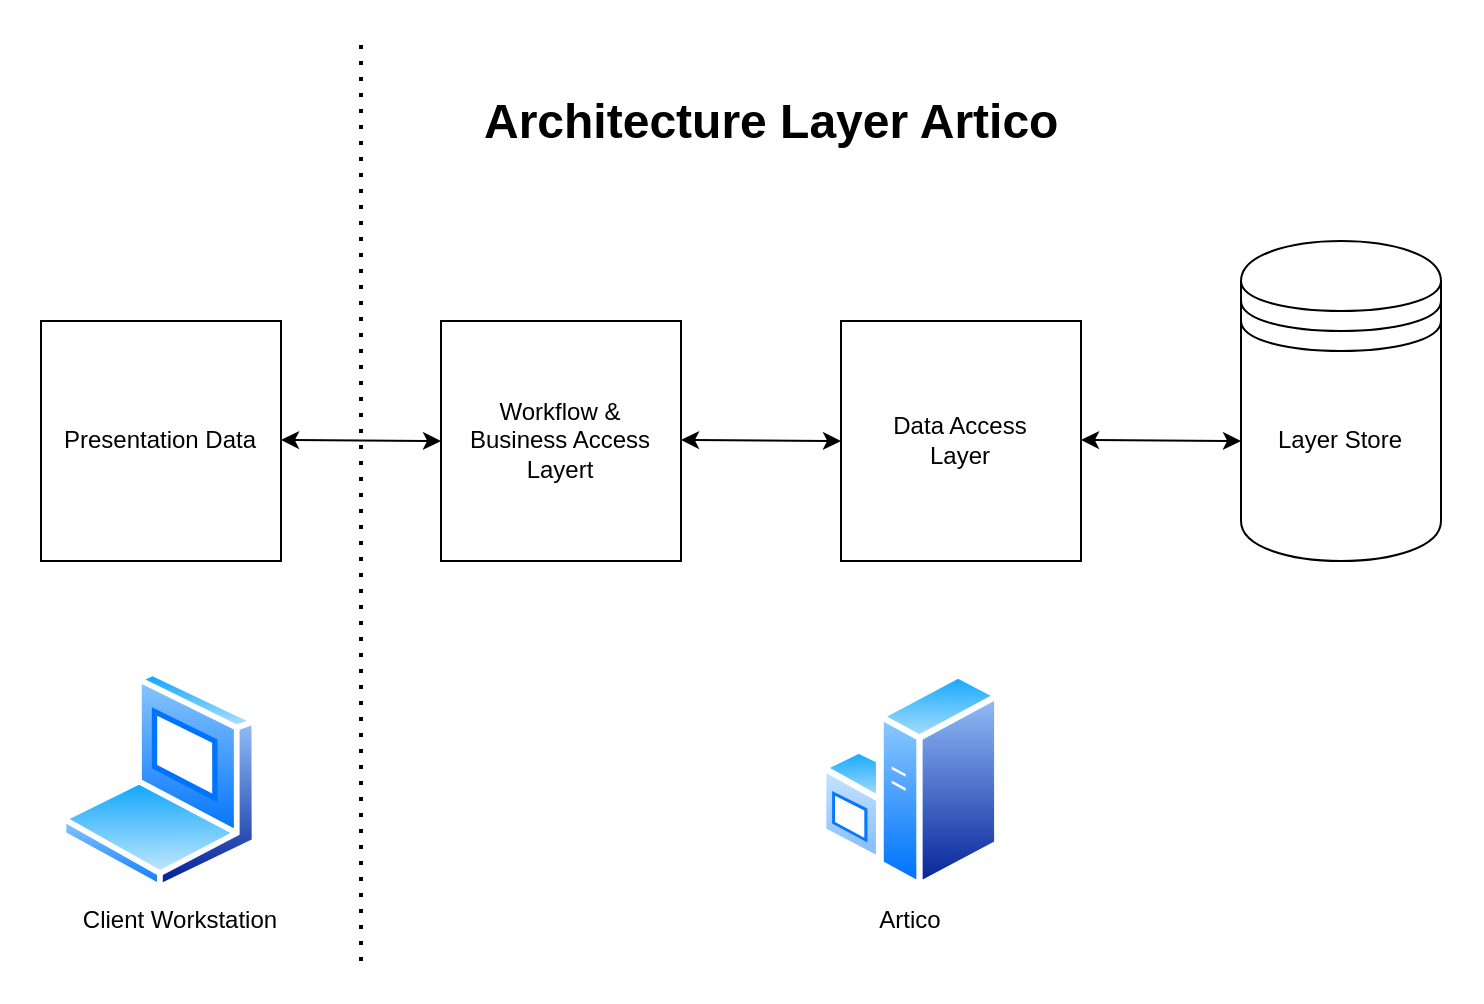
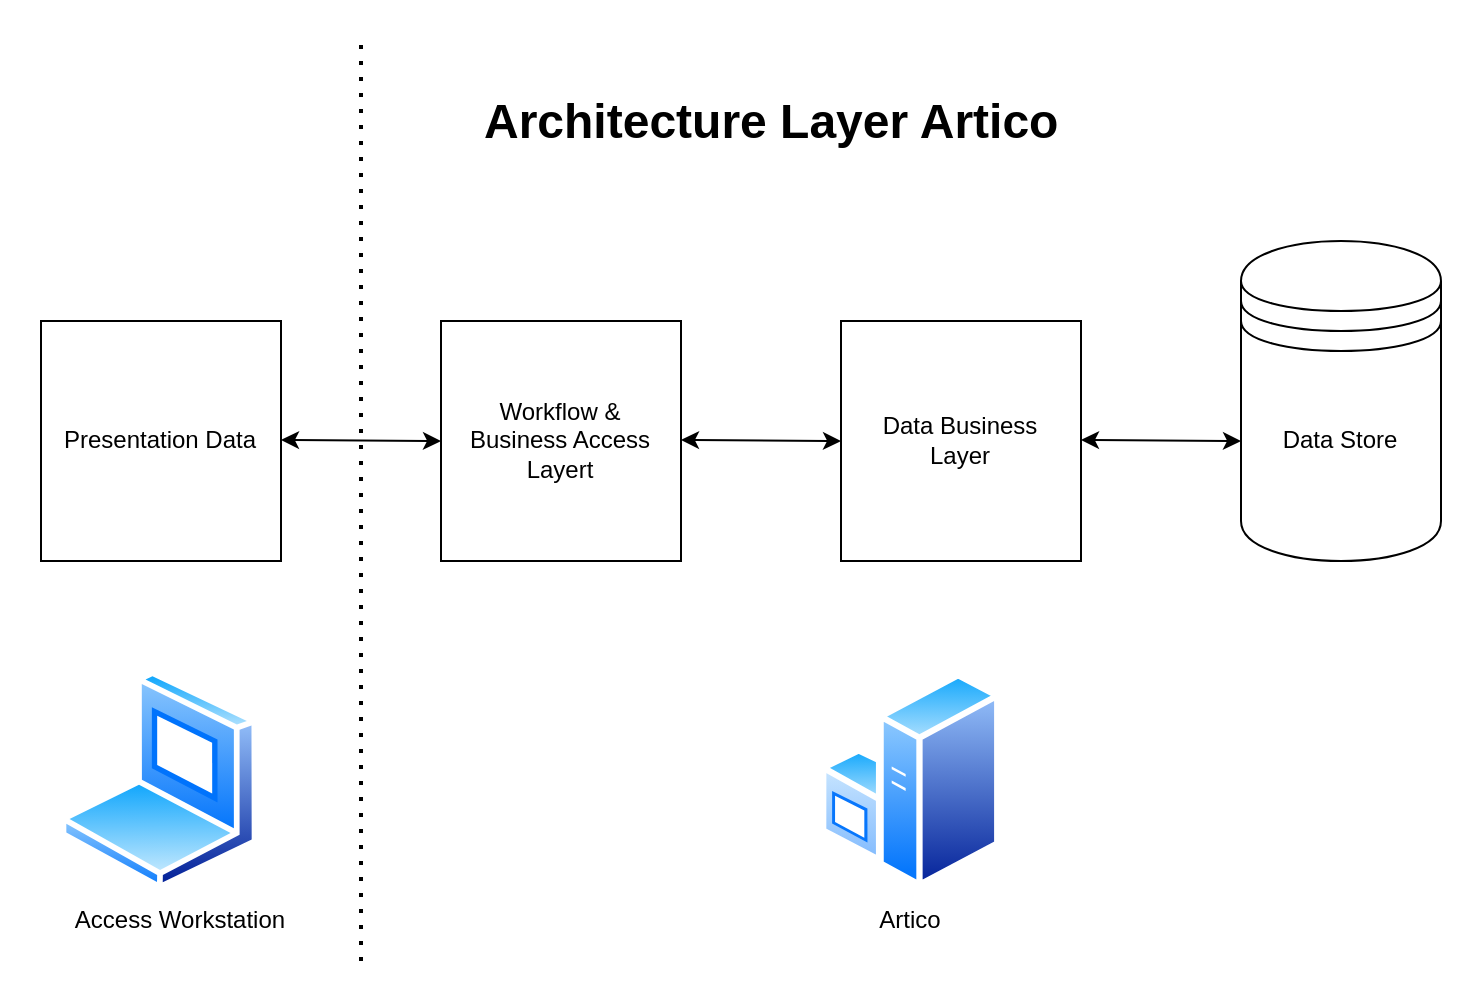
node "Data Access Layer": label "Data Access Layer" -> "Data Business Layer"
node "Layer Store": label "Layer Store" -> "Data Store"
node "Client Workstation": label "Client Workstation" -> "Access Workstation"
